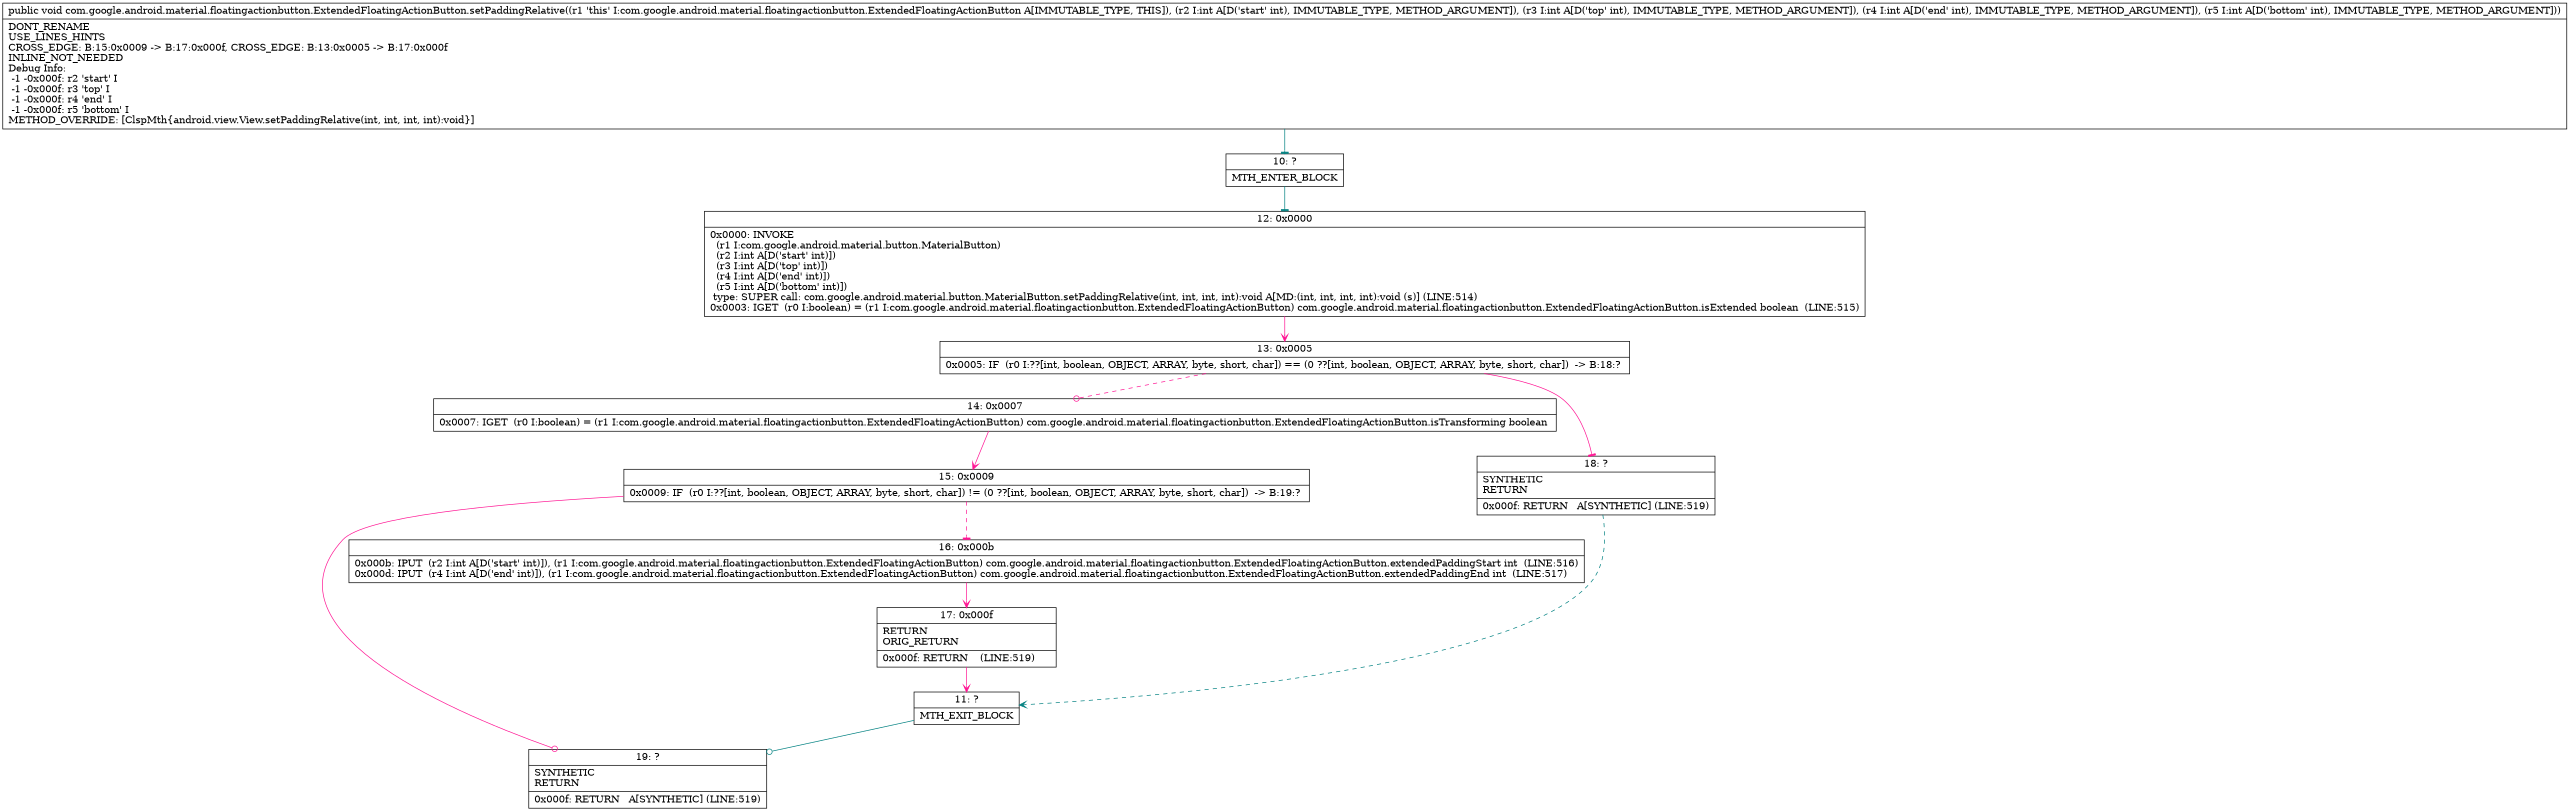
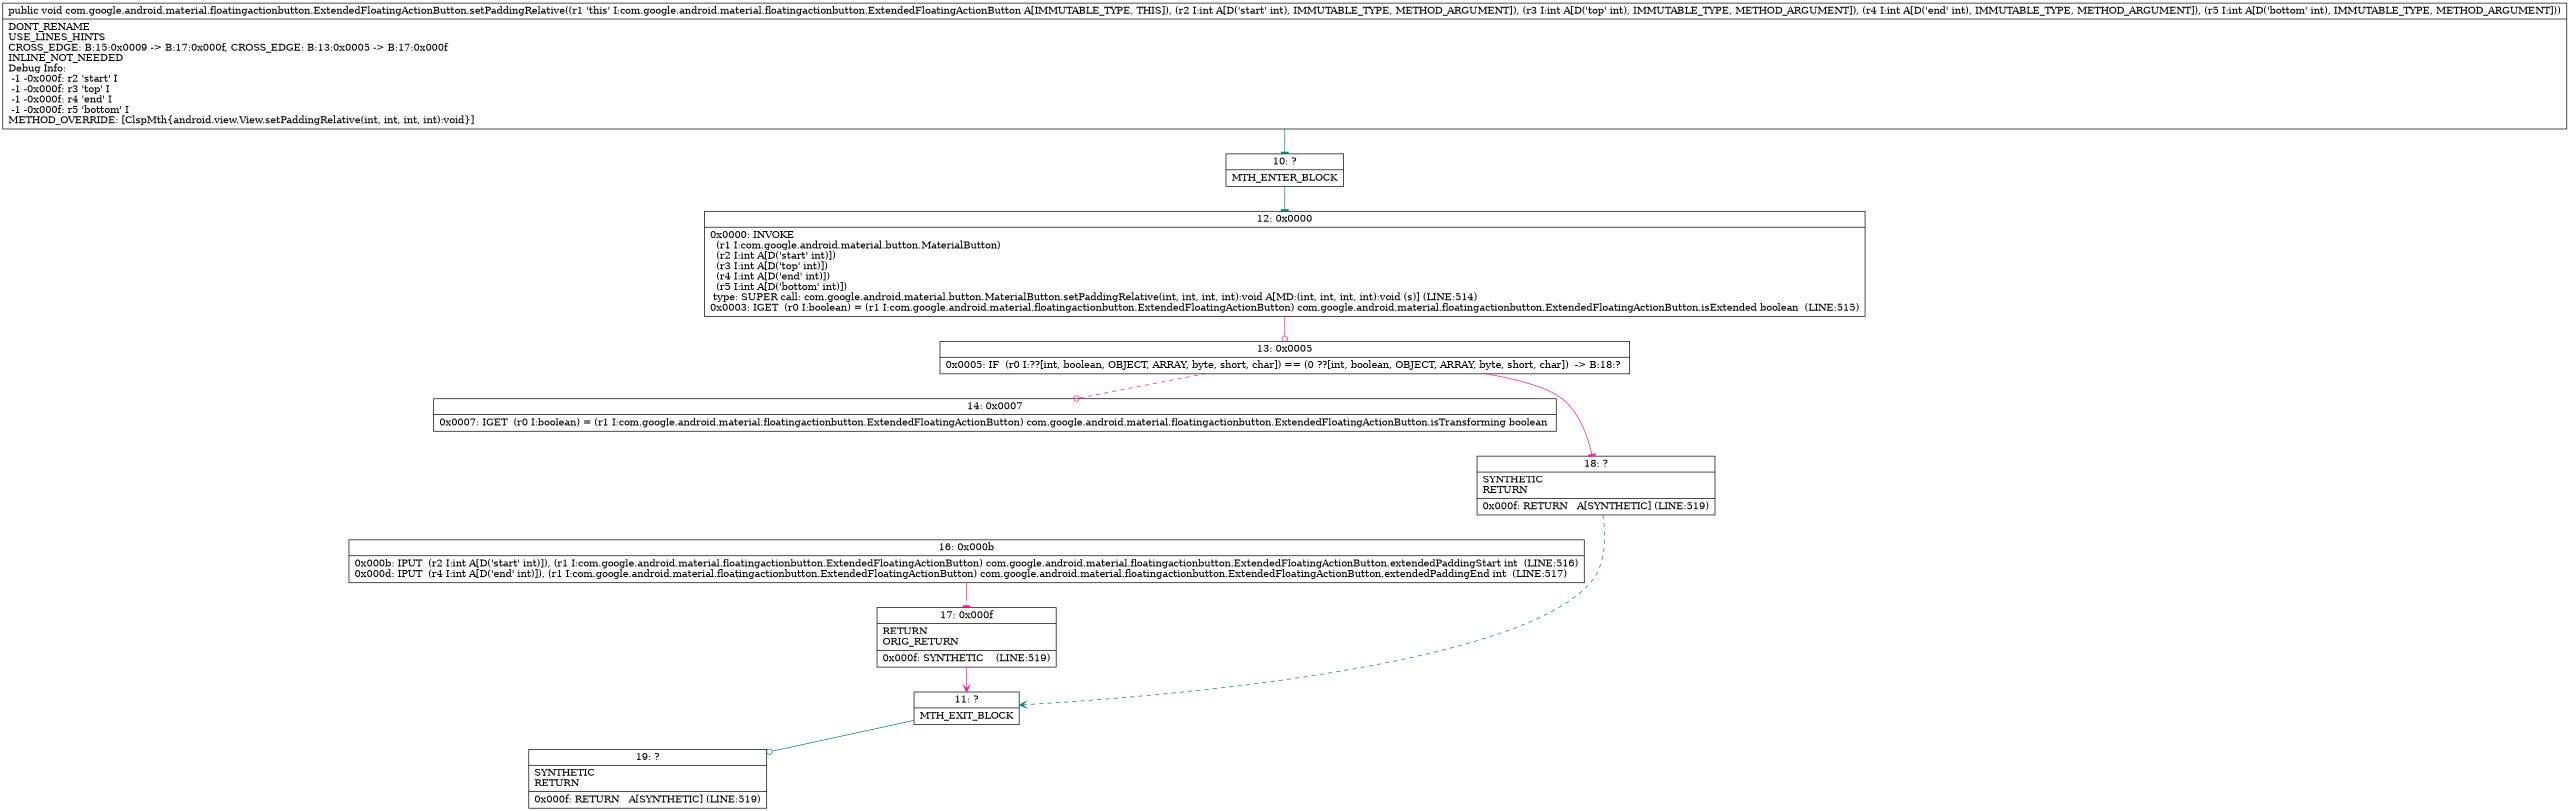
edge "12: 0x0000" -> "13: 0x0005": arrowhead vee -> odot
node "15: 0x0009": removed
edge "16: 0x000b" -> "17: 0x000f": arrowhead vee -> tee
node "17: 0x000f": text "0x000f: RETURN    (LINE:519)" -> "0x000f: SYNTHETIC    (LINE:519)"
